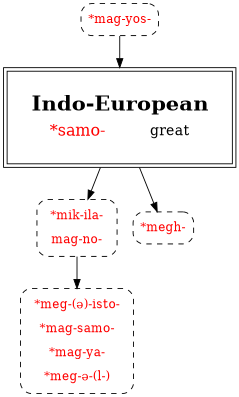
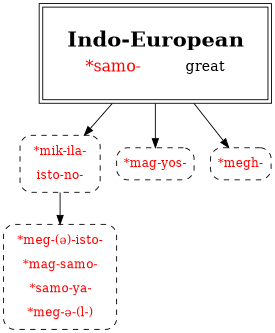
edge "*mag-yos-" -> "Indo-European": reversed
node "*mik-ila-": text "mag-no-" -> "isto-no-"
node "*meg-(ə)-isto-": text "*mag-ya-" -> "*samo-ya-"
